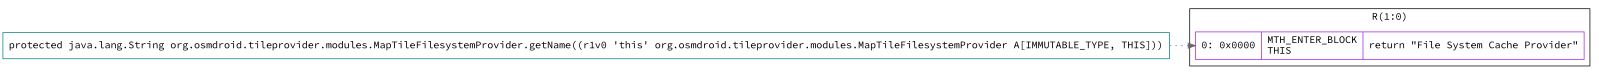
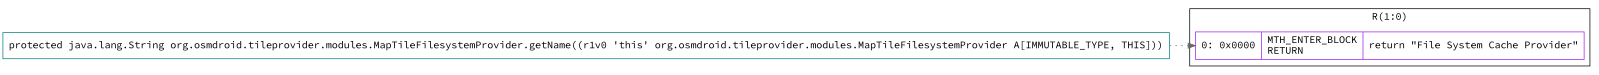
node "0: 0x0000": text "THIS" -> "RETURN"
